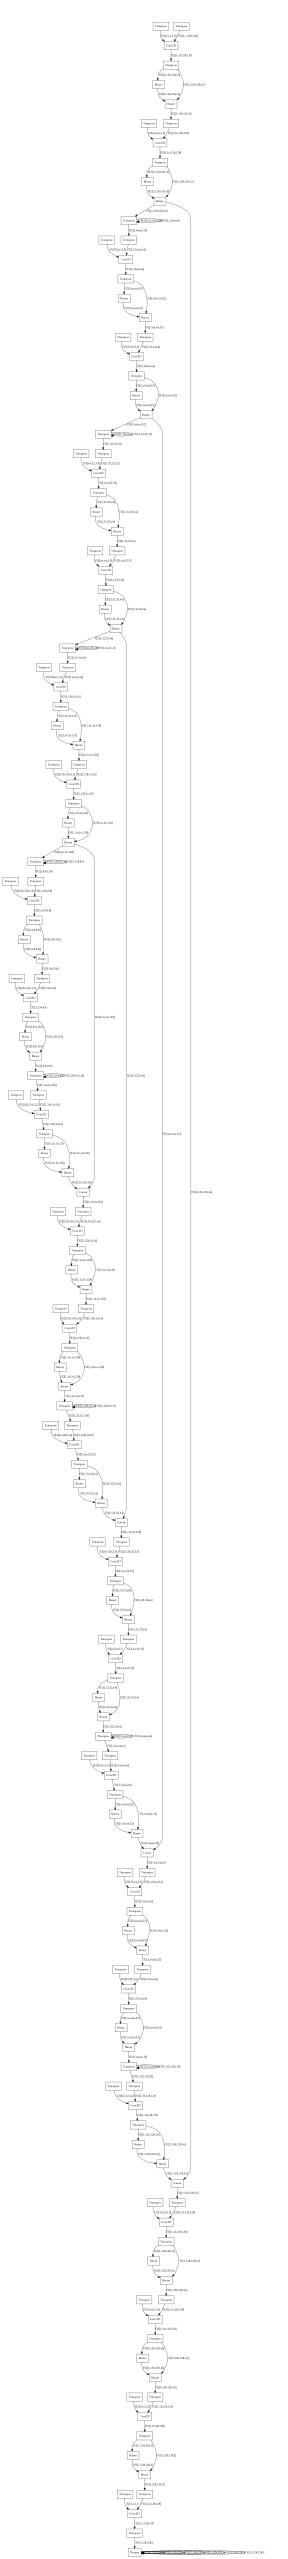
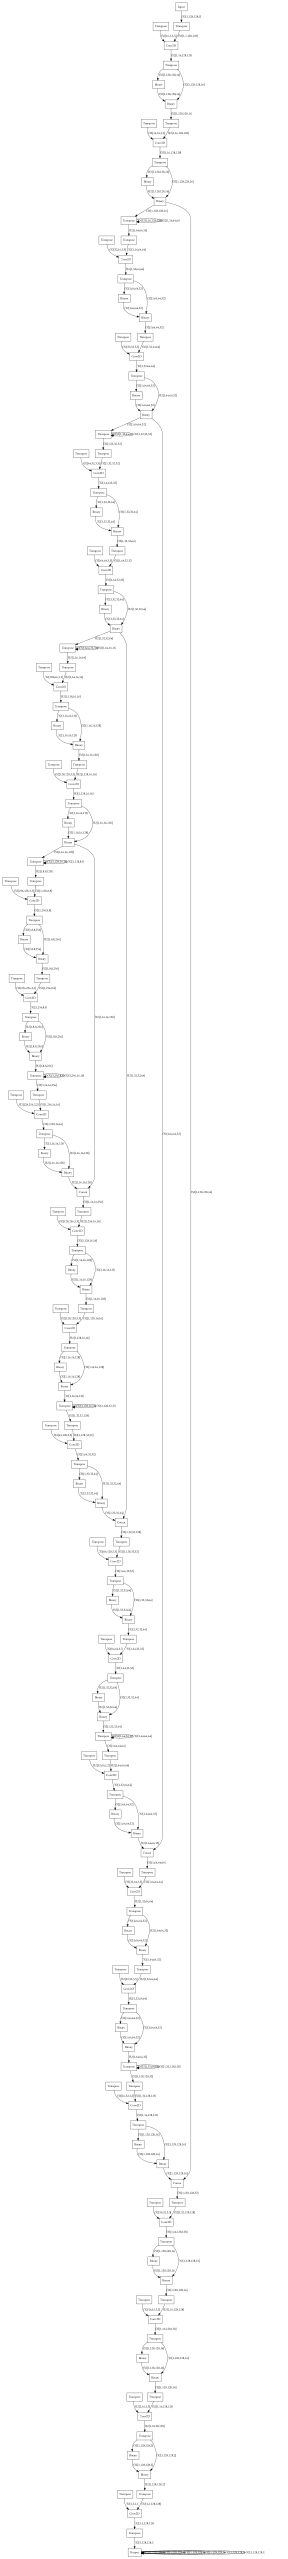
node "Input": added
